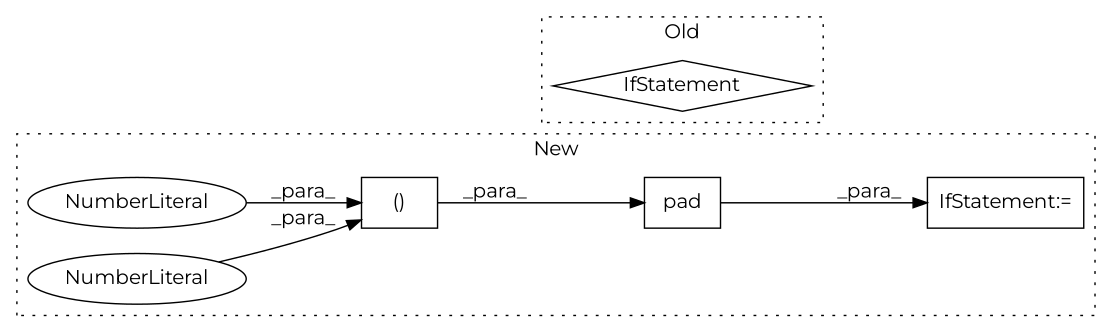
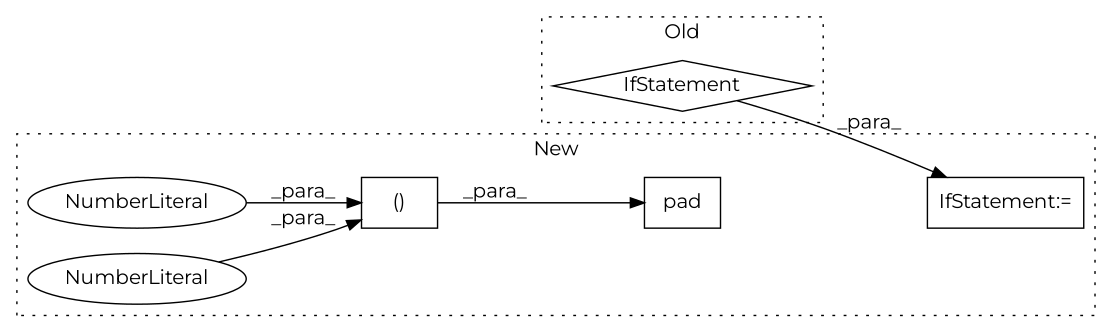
edge "pad" -> "IfStatement:=": now "IfStatement" -> "IfStatement:="
